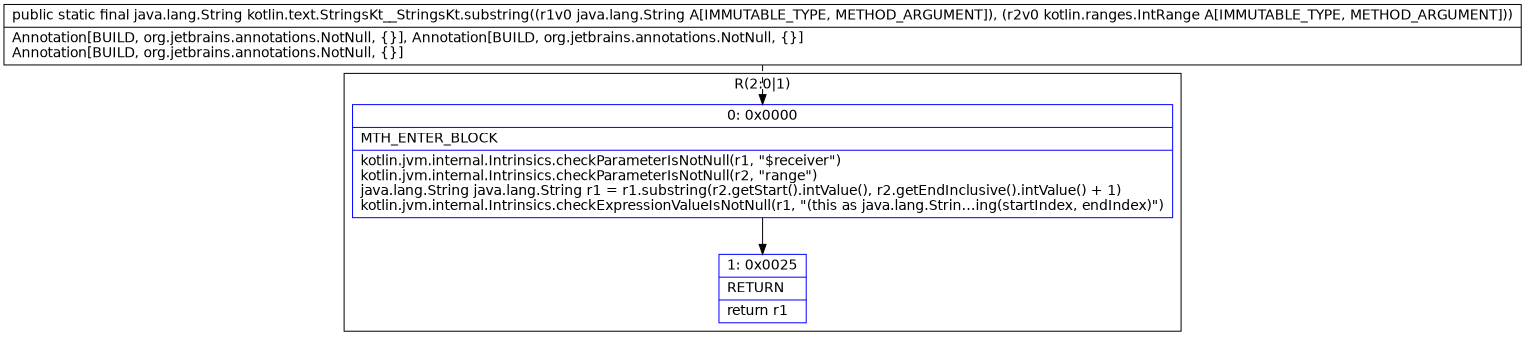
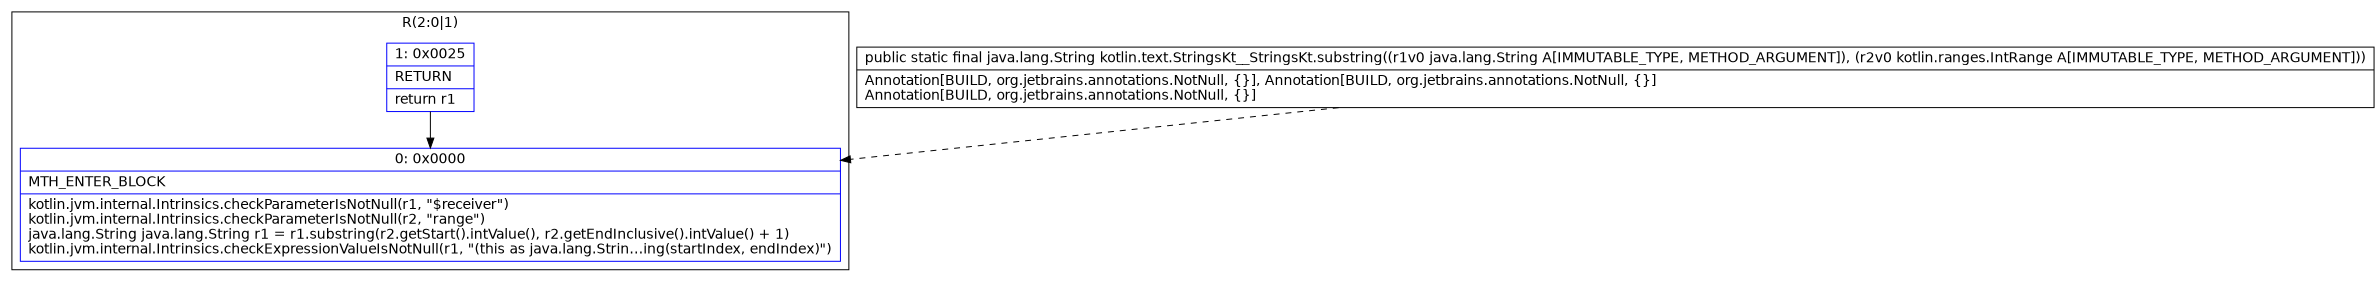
edge "0: 0x0000" -> "1: 0x0025": reversed
